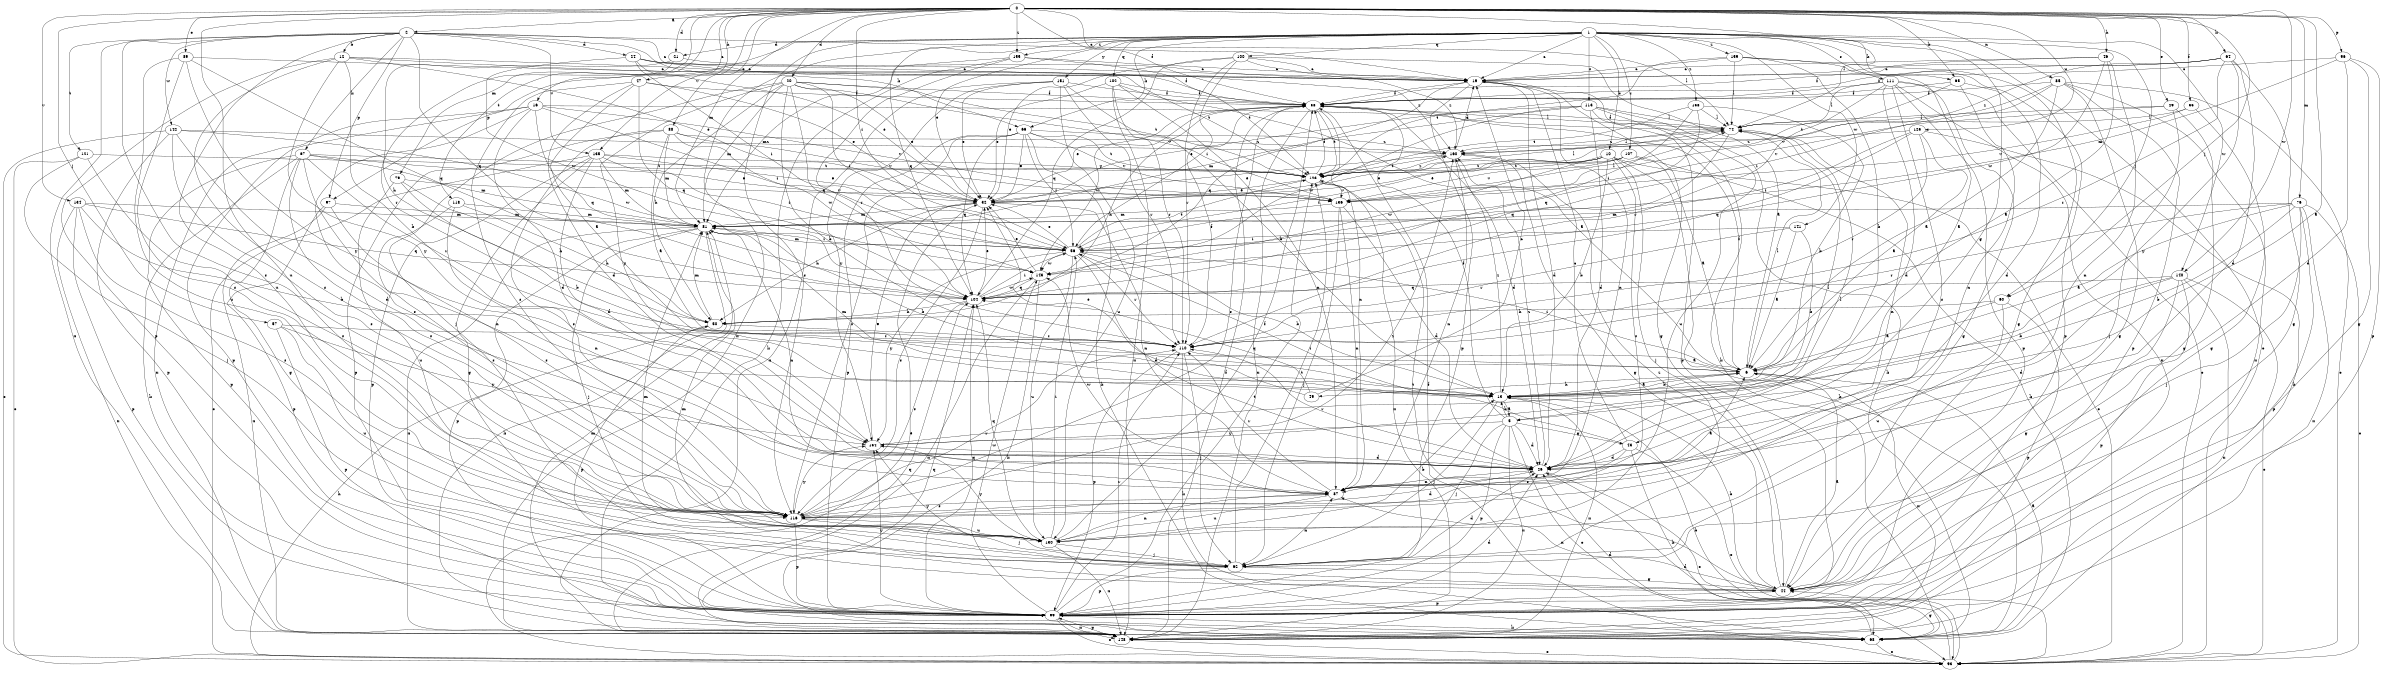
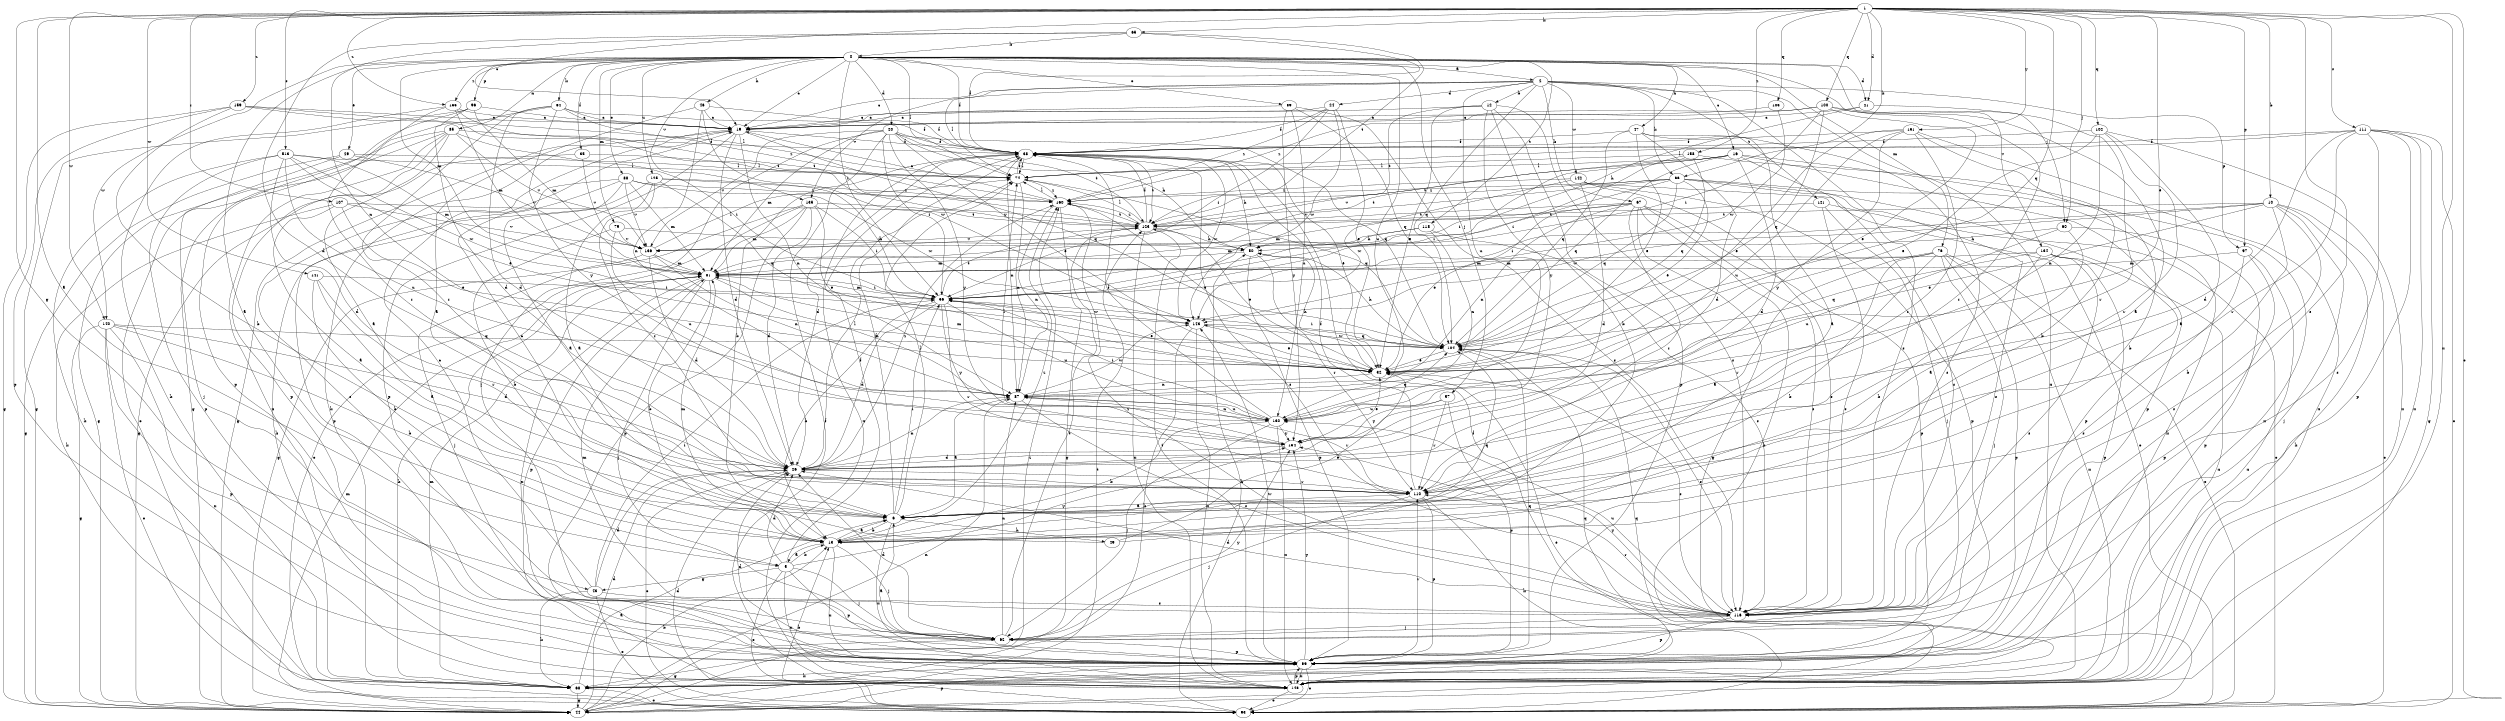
edge "0" -> "65": reversed
node "113": label "113" -> "513"
node "103": added
edge "123" -> "50": added, label "h"
edge "68" -> "6": now "99" -> "6"
